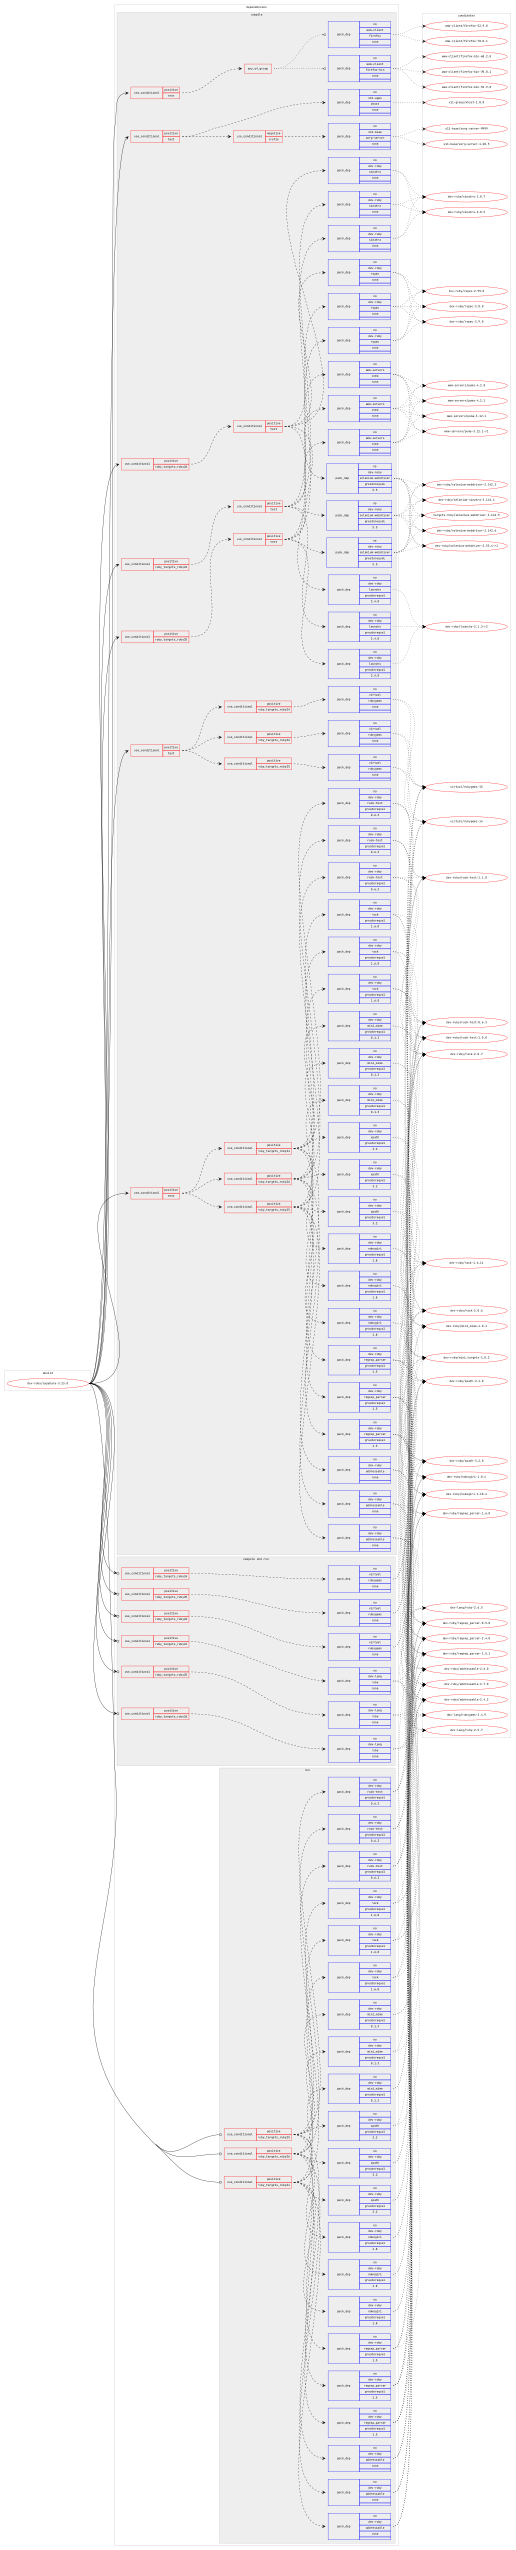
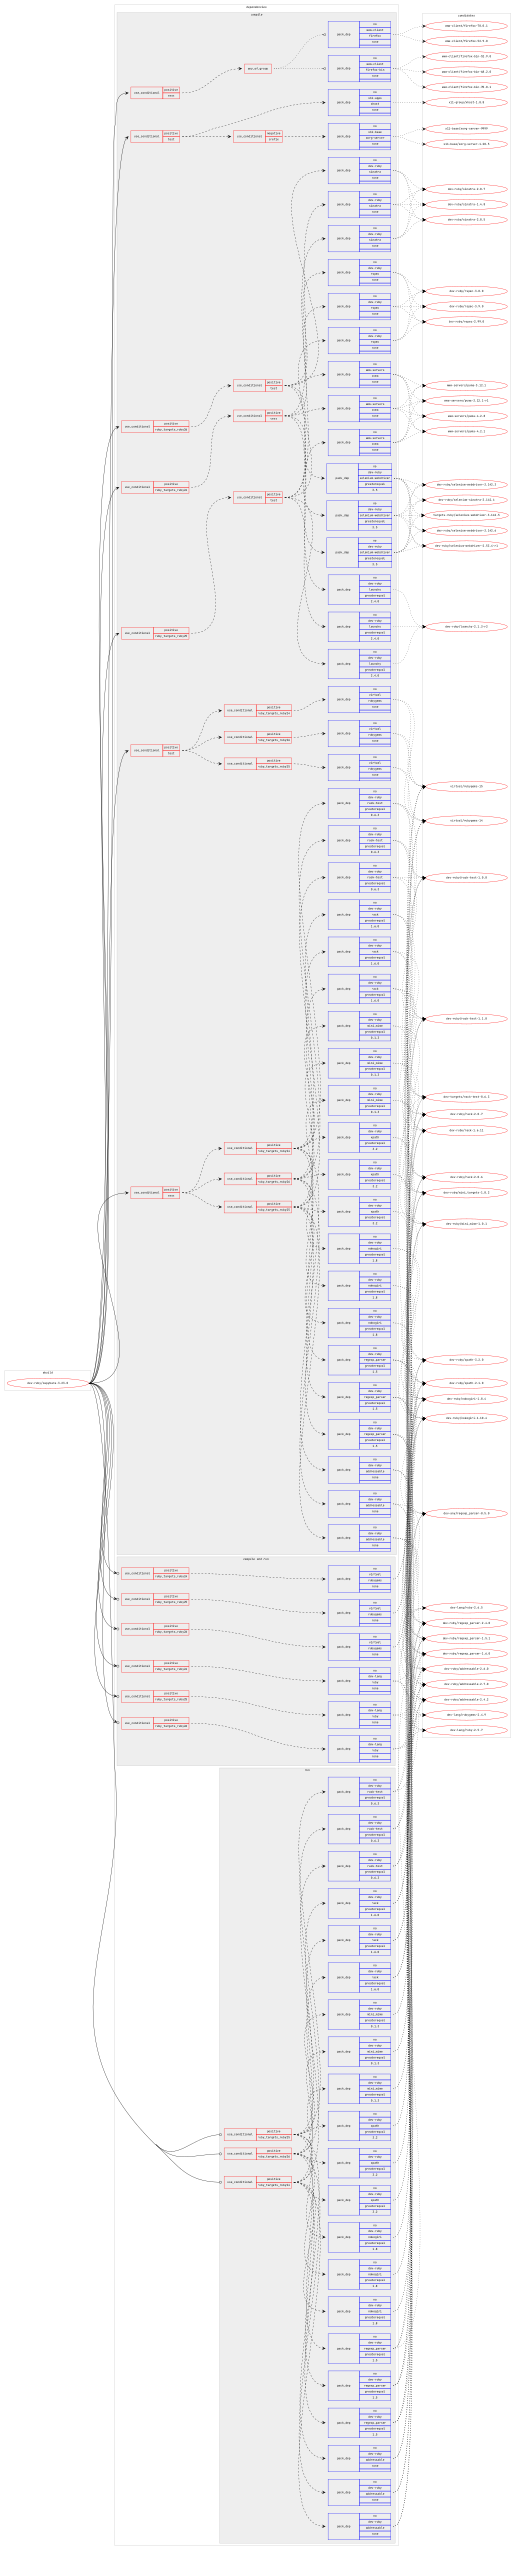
node "dev-ruby/sinatra-1.4.8": added
node "dev-ruby/rack-test-0.6.3": label "dev-ruby/rack-test-0.6.3" -> "dev-targets/rack-test-0.6.3"
node "dev-ruby/regexp_parser-0.5.0": label "dev-ruby/regexp_parser-0.5.0" -> "dev-any/regexp_parser-0.5.0"
